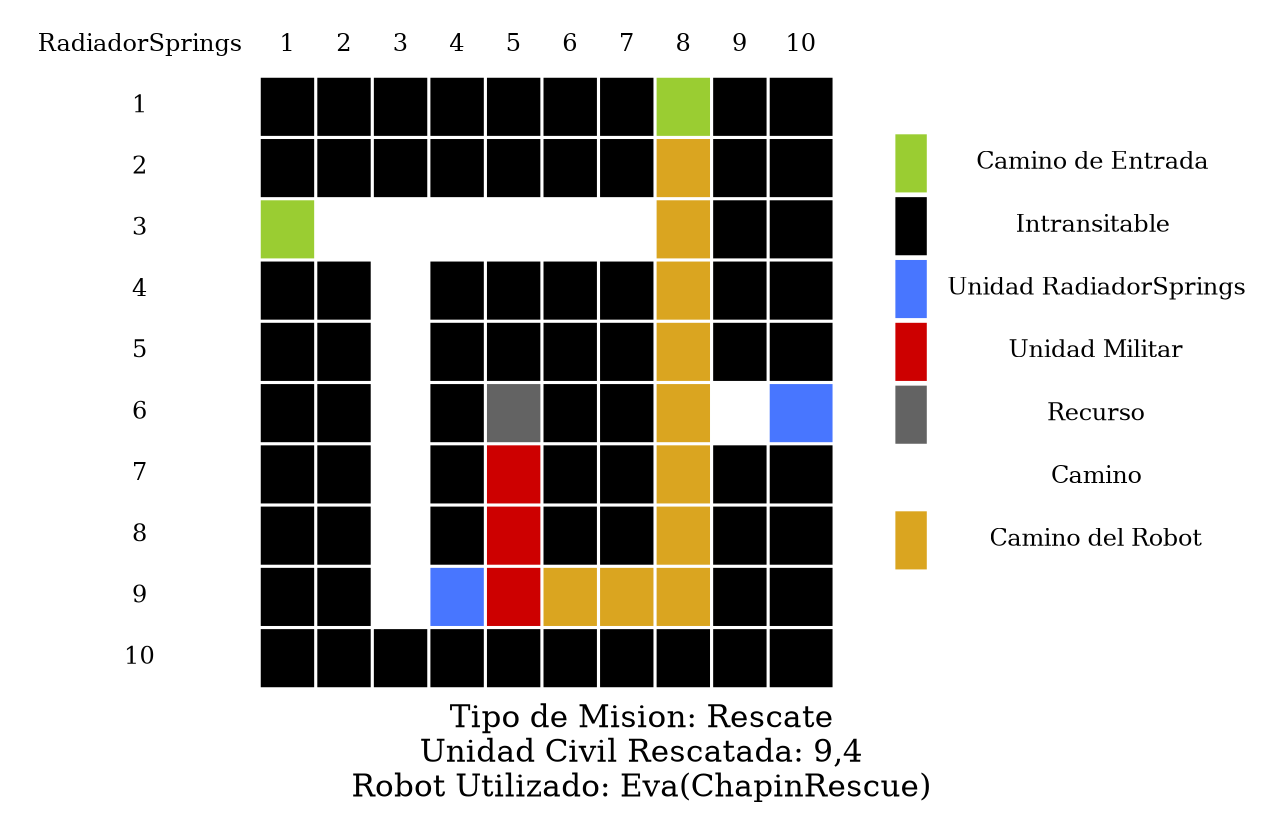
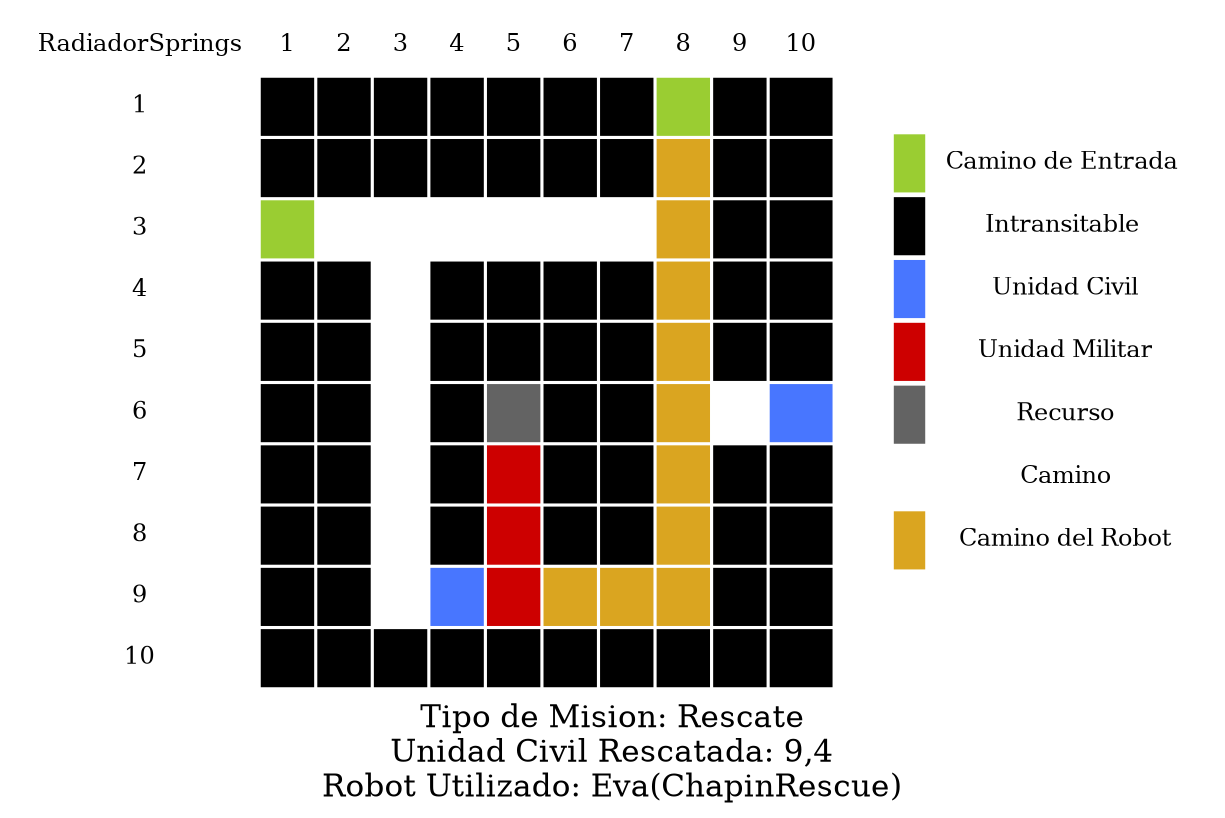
node "Camino de Entrada": text "Unidad RadiadorSprings" -> "Unidad Civil"
